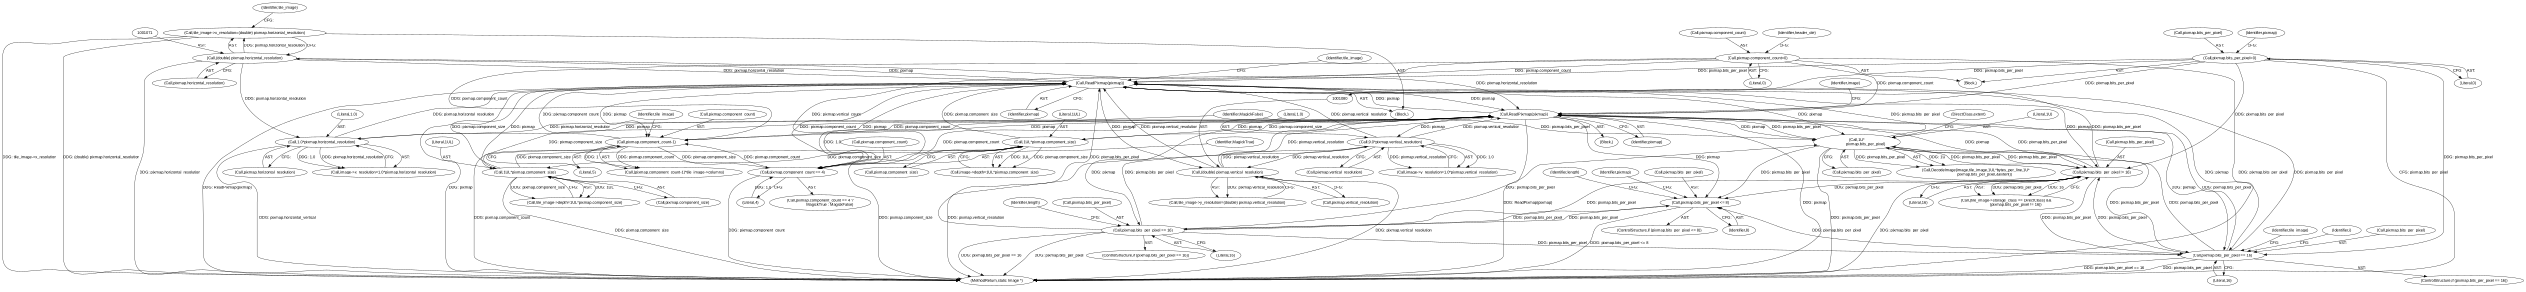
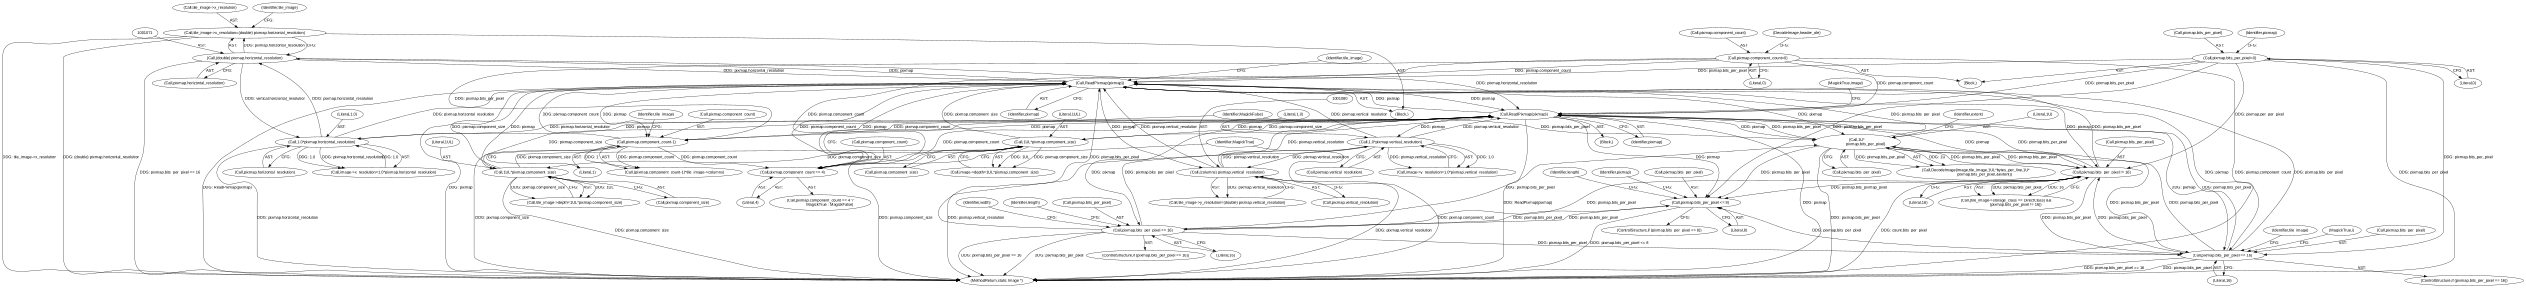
node "(Call,tile_image->x_resolution)": added
node "(Identifier,header_ole)": label "(Identifier,header_ole)" -> "(DecodeImage,header_ole)"
node "(Identifier,image)": label "(Identifier,image)" -> "(MagickTrue,image)"
edge "(Call,pixmap.bits_per_pixel=0)" -> "1001080": now "(Call,pixmap.bits_per_pixel=0)" -> "(Call,pixmap.bits_per_pixel <= 8)"
edge "(Call,1.0*pixmap.horizontal_resolution)" -> "(Call,(double) pixmap.horizontal_resolution)": added, label "DDG: pixmap.horizontal_resolution"
edge "(Call,(double) pixmap.horizontal_resolution)" -> "(Call,1.0*pixmap.horizontal_resolution)": label "DDG: pixmap.horizontal_resolution" -> "DDG: vertical.horizontal_resolution"
edge "(Call,pixmap.component_count=0)" -> "(Call,pixmap.component_count-1)": label "DDG: pixmap.component_count" -> "DDG: pixmap.bits_per_pixel"
edge "(Call,pixmap.component_count=0)" -> "(Call,pixmap.component_count == 4)": label "DDG: pixmap.vertical_count" -> "DDG: pixmap.component_count"
node "(DirectClass,extent)": label "(DirectClass,extent)" -> "(Identifier,extent)"
edge "(Call,pixmap.bits_per_pixel=0)" -> "(Call,pixmap.bits_per_pixel != 16)": label "DDG: pixmap.bits_per_pixel" -> "DDG: pixmap.per_per_pixel"
edge "(Identifier,MagickFalse)" -> "(Call,pixmap.component_count == 4)": label "DDG: 1.0" -> "CFG: "
node "(Call,9.0*pixmap.vertical_resolution)": label "(Call,9.0*pixmap.vertical_resolution)" -> "(Call,1.0*pixmap.vertical_resolution)"
edge "(Call,pixmap.component_count == 4)" -> "(Call,pixmap.component_count-1)": removed, label "DDG: pixmap.component_count"
edge "(Call,image->x_resolution=1.0*pixmap.horizontal_resolution)" -> "(Call,1.0*pixmap.horizontal_resolution)": label "CFG: " -> "DDG: 1.0"
edge "(Call,pixmap.component_count-1)" -> "(Call,pixmap.component_count == 4)": label "DDG: pixmap.component_size" -> "DDG: pixmap.component_count"
edge "(Identifier,MagickTrue)" -> "(Call,pixmap.component_count == 4)": label "AST: " -> "CFG: "
edge "(Call,(double) pixmap.horizontal_resolution)" -> "(MethodReturn,static Image *)": label "DDG: pixmap.horizontal_resolution" -> "DDG: pixmap.bits_per_pixel == 16"
node "(Literal,5)": label "(Literal,5)" -> "(Literal,1)"
node "(Call,(double) pixmap.vertical_resolution)": label "(Call,(double) pixmap.vertical_resolution)" -> "(Call,(columns) pixmap.vertical_resolution)"
edge "(Call,pixmap.component_count=0)" -> "(MethodReturn,static Image *)": label "DDG: pixmap.bits_per_pixel" -> "DDG: pixmap.component_count"
edge "(Call,pixmap.bits_per_pixel=0)" -> "(MethodReturn,static Image *)": label "CFG: pixmap.bits_per_pixel" -> "DDG: pixmap.bits_per_pixel"
edge "(Literal,4)" -> "(Call,pixmap.component_count == 4)": label "DDG: 1.0" -> "AST: "
edge "(Call,pixmap.component_count == 4)" -> "(Literal,4)": label "CFG: " -> "AST: "
edge "(Call,pixmap.bits_per_pixel != 16)" -> "(Call,pixmap.bits_per_pixel <= 8)": label "DDG: pixmap.bits_per_pixel" -> "DDG: pixmap.bits_pixmap_pixel"
node "(Identifier,width)": added
edge "(Call,1.0*pixmap.horizontal_resolution)" -> "(MethodReturn,static Image *)": label "DDG: pixmap.horizontal_vertical" -> "DDG: pixmap.horizontal_resolution"
edge "(Call,pixmap.component_count-1)" -> "(MethodReturn,static Image *)": label "DDG: pixmap.component_count" -> "DDG: pixmap.component_size"
edge "(Call,pixmap.bits_per_pixel <= 8)" -> "(ControlStructure,if (pixmap.bits_per_pixel <= 8))": label "AST: " -> "CFG: "
node "(Identifier,8)": label "(Identifier,8)" -> "(Literal,8)"
edge "(Call,pixmap.bits_per_pixel != 16)" -> "(MethodReturn,static Image *)": label "DDG: pixmap.bits_per_pixel" -> "DDG: count.bits_per_pixel"
node "(Identifier,i)": label "(Identifier,i)" -> "(MagickTrue,i)"
edge "(Call,pixmap.component_count == 4)" -> "(MethodReturn,static Image *)": now "(Identifier,MagickTrue)" -> "(MethodReturn,static Image *)"
